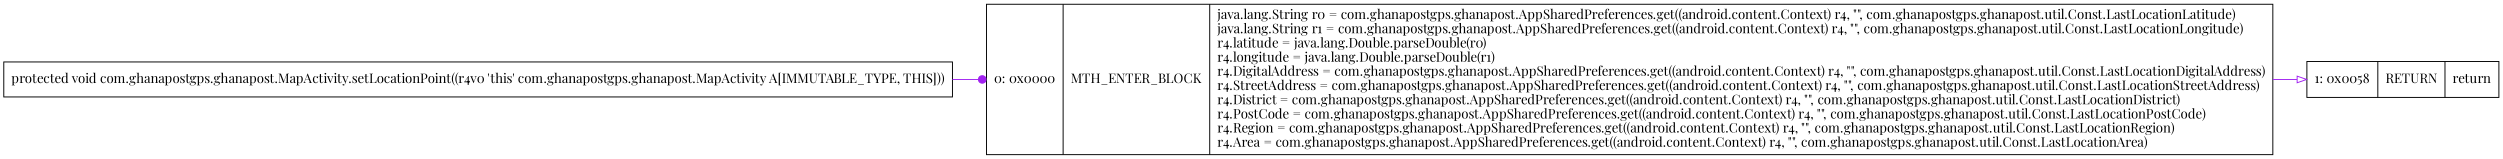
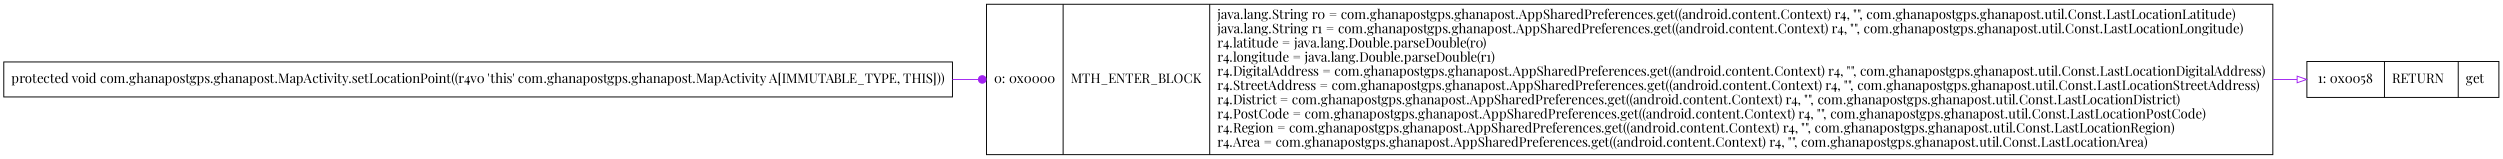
node "1: 0x0058": text "return" -> "get"
